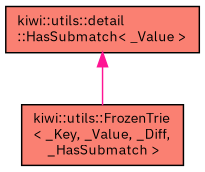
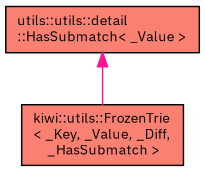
node "kiwi::utils::detail ::HasSubmatch< _Value >": label "kiwi::utils::detail ::HasSubmatch< _Value >" -> "utils::utils::detail ::HasSubmatch< _Value >"
